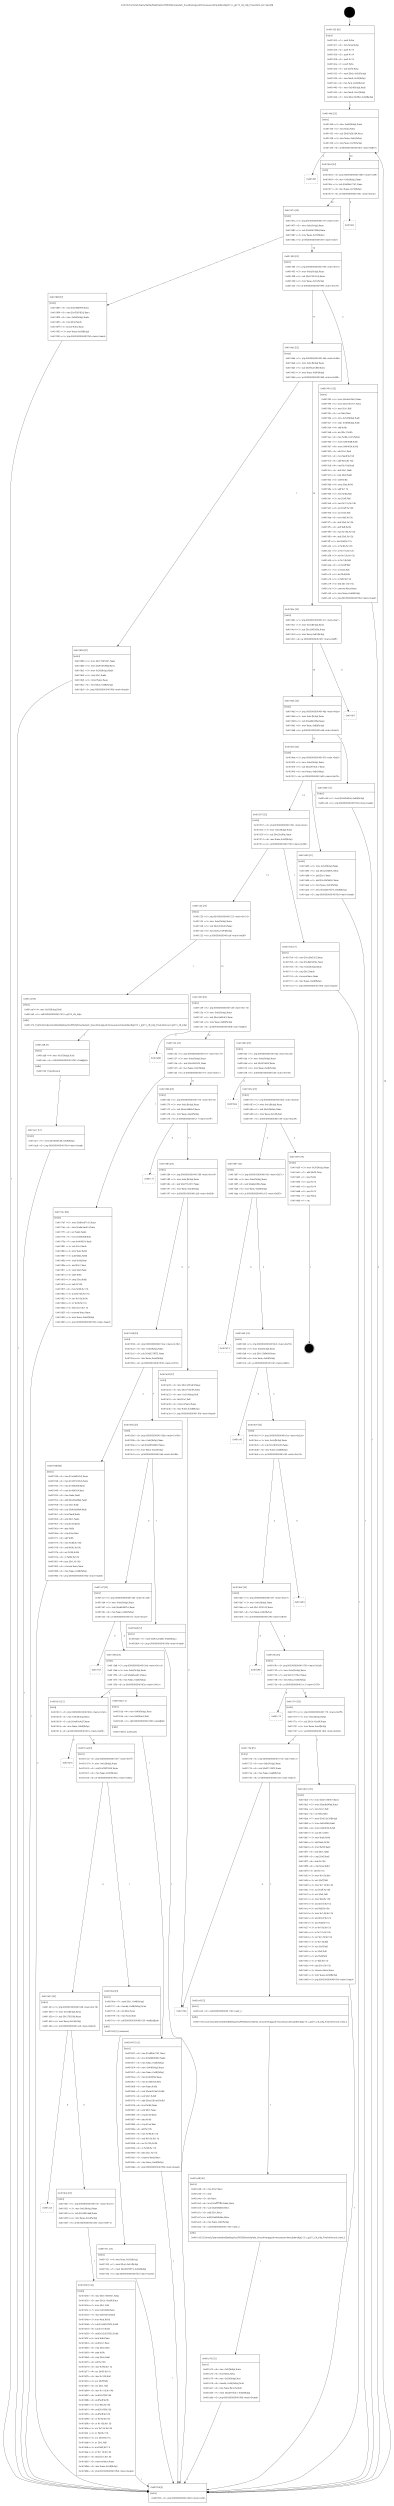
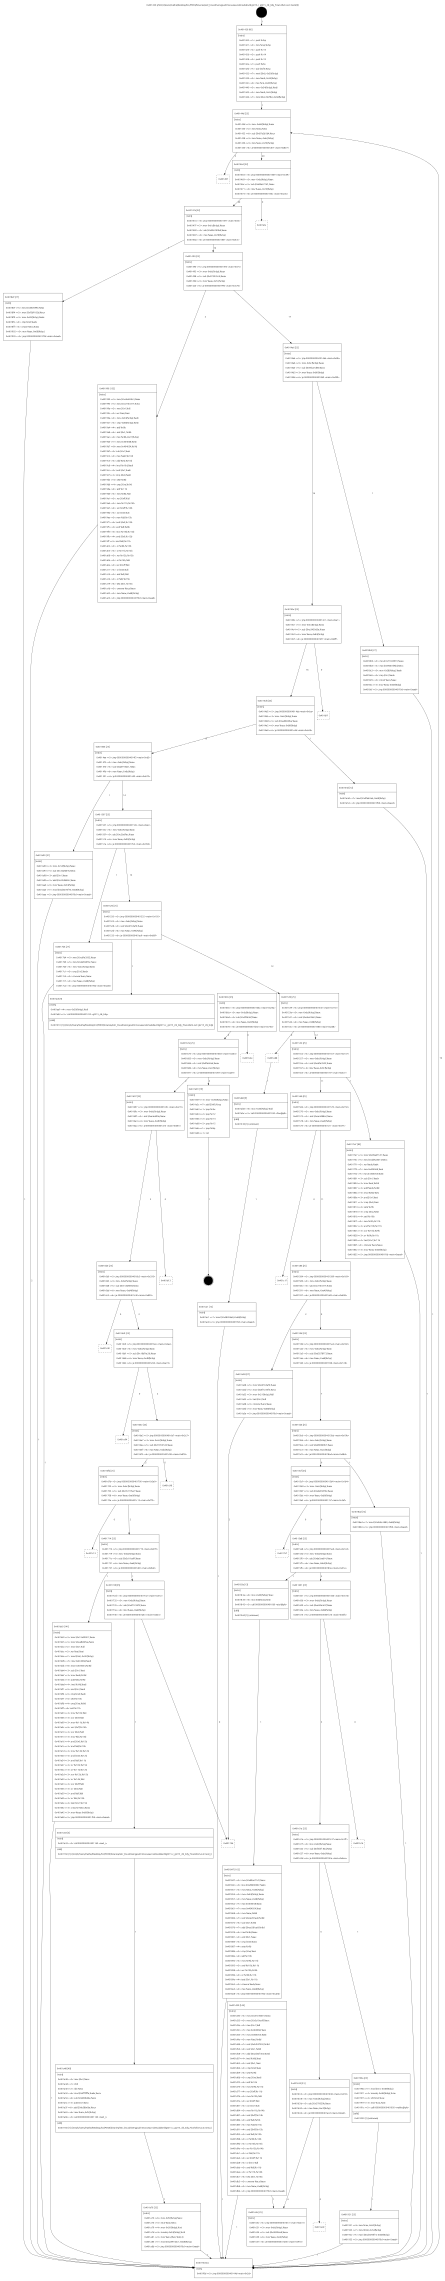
edge "0x401aaf [9]" -> "0x401ab8 [9]": now "0x401e88" -> "0x401ab8 [9]"
node "0x401938 [88]": removed
edge "0x40164c [25]" -> "0x401d30 [144]": reversed
